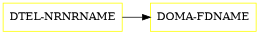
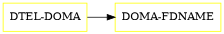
node "DTEL-NRNRNAME": label "DTEL-NRNRNAME" -> "DTEL-DOMA"
